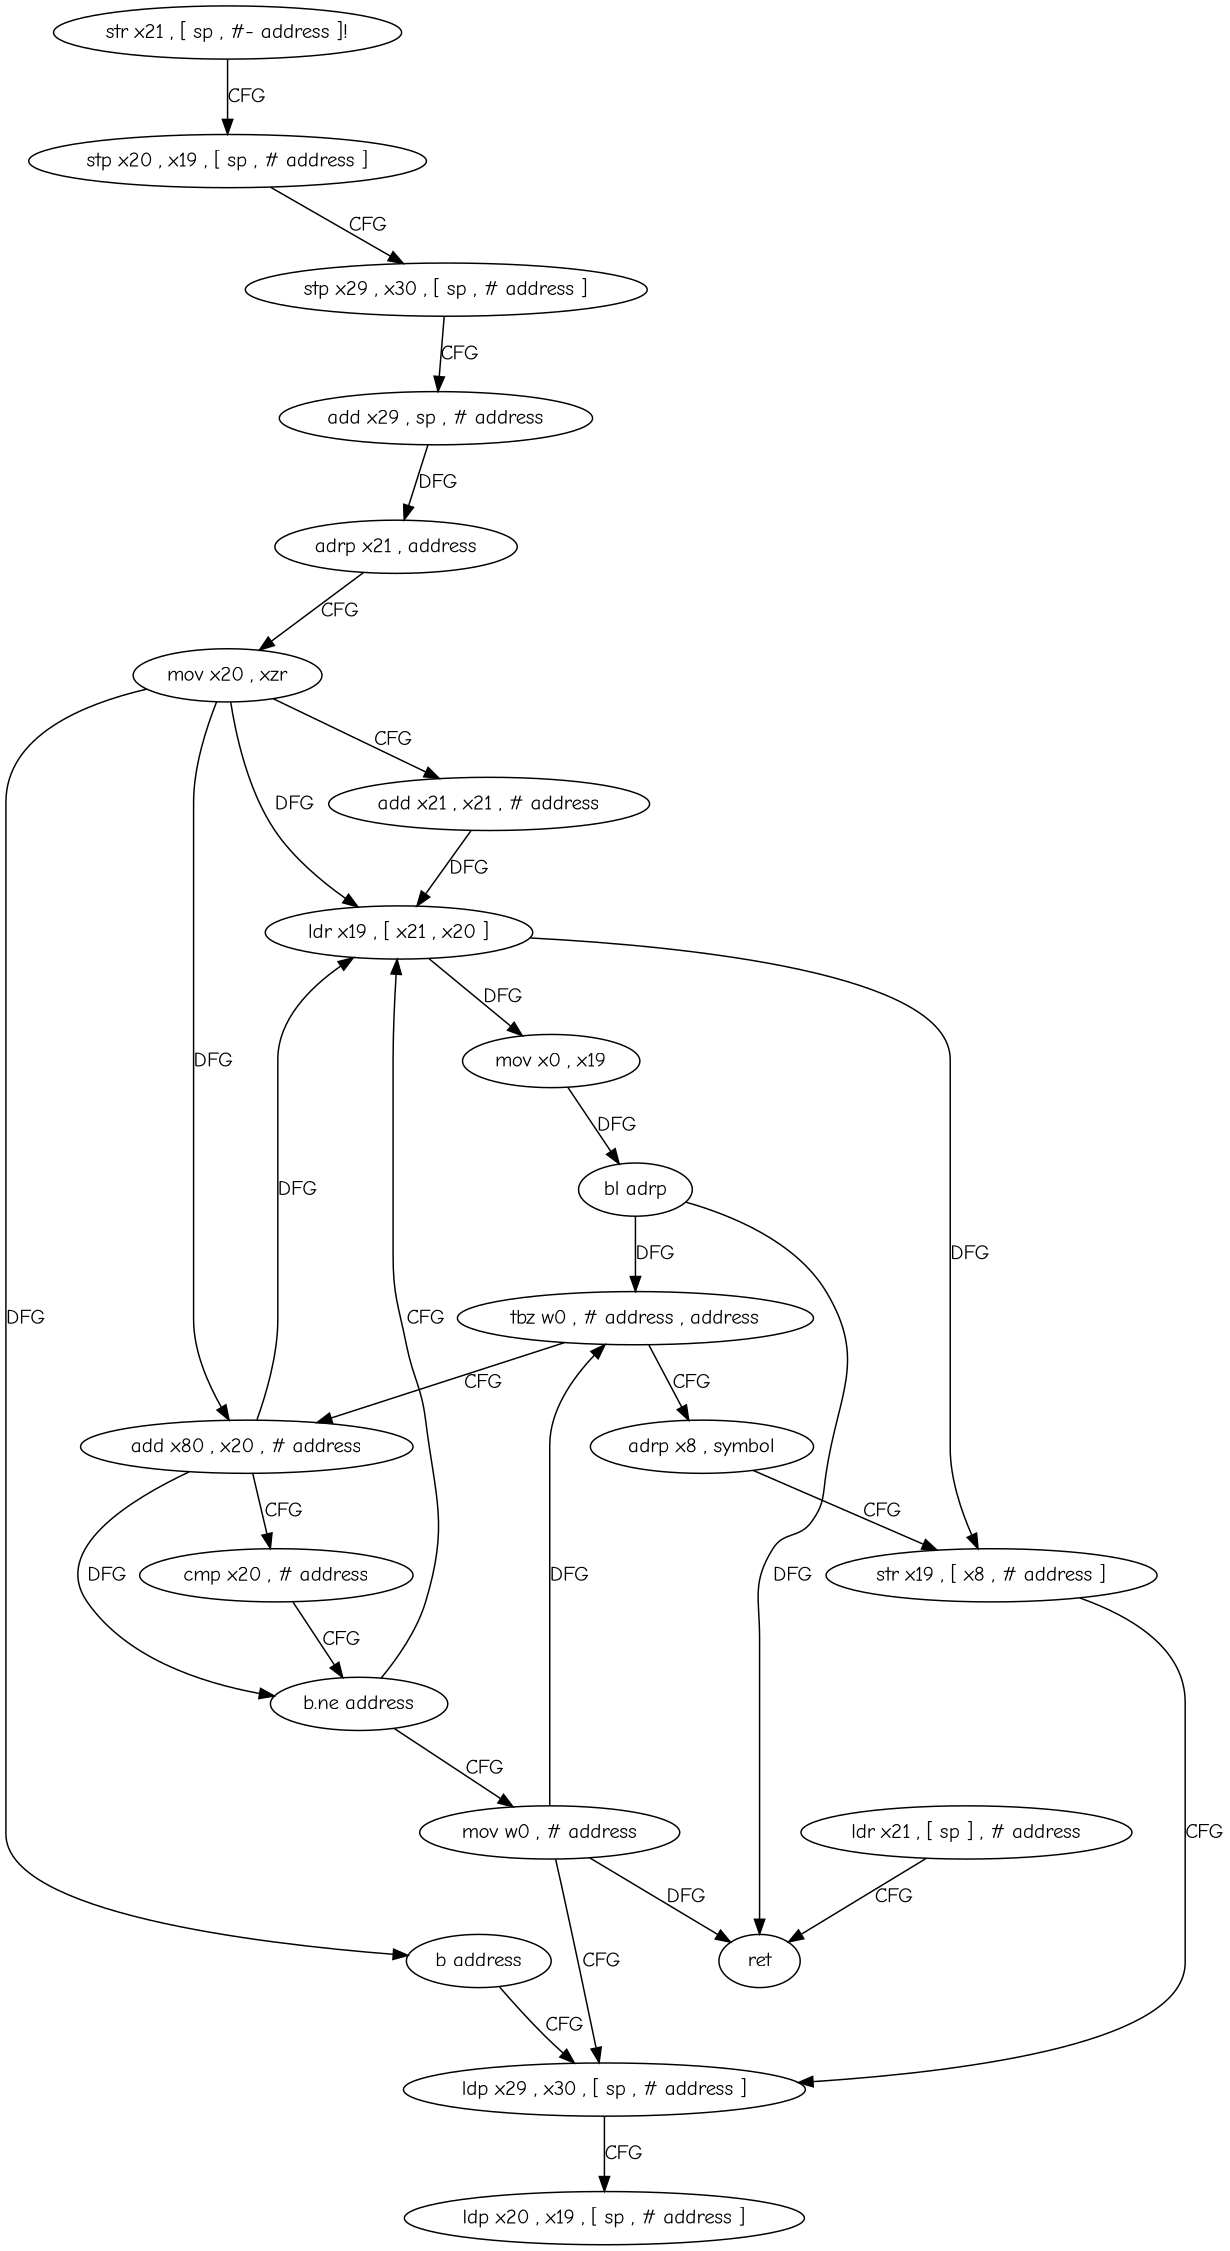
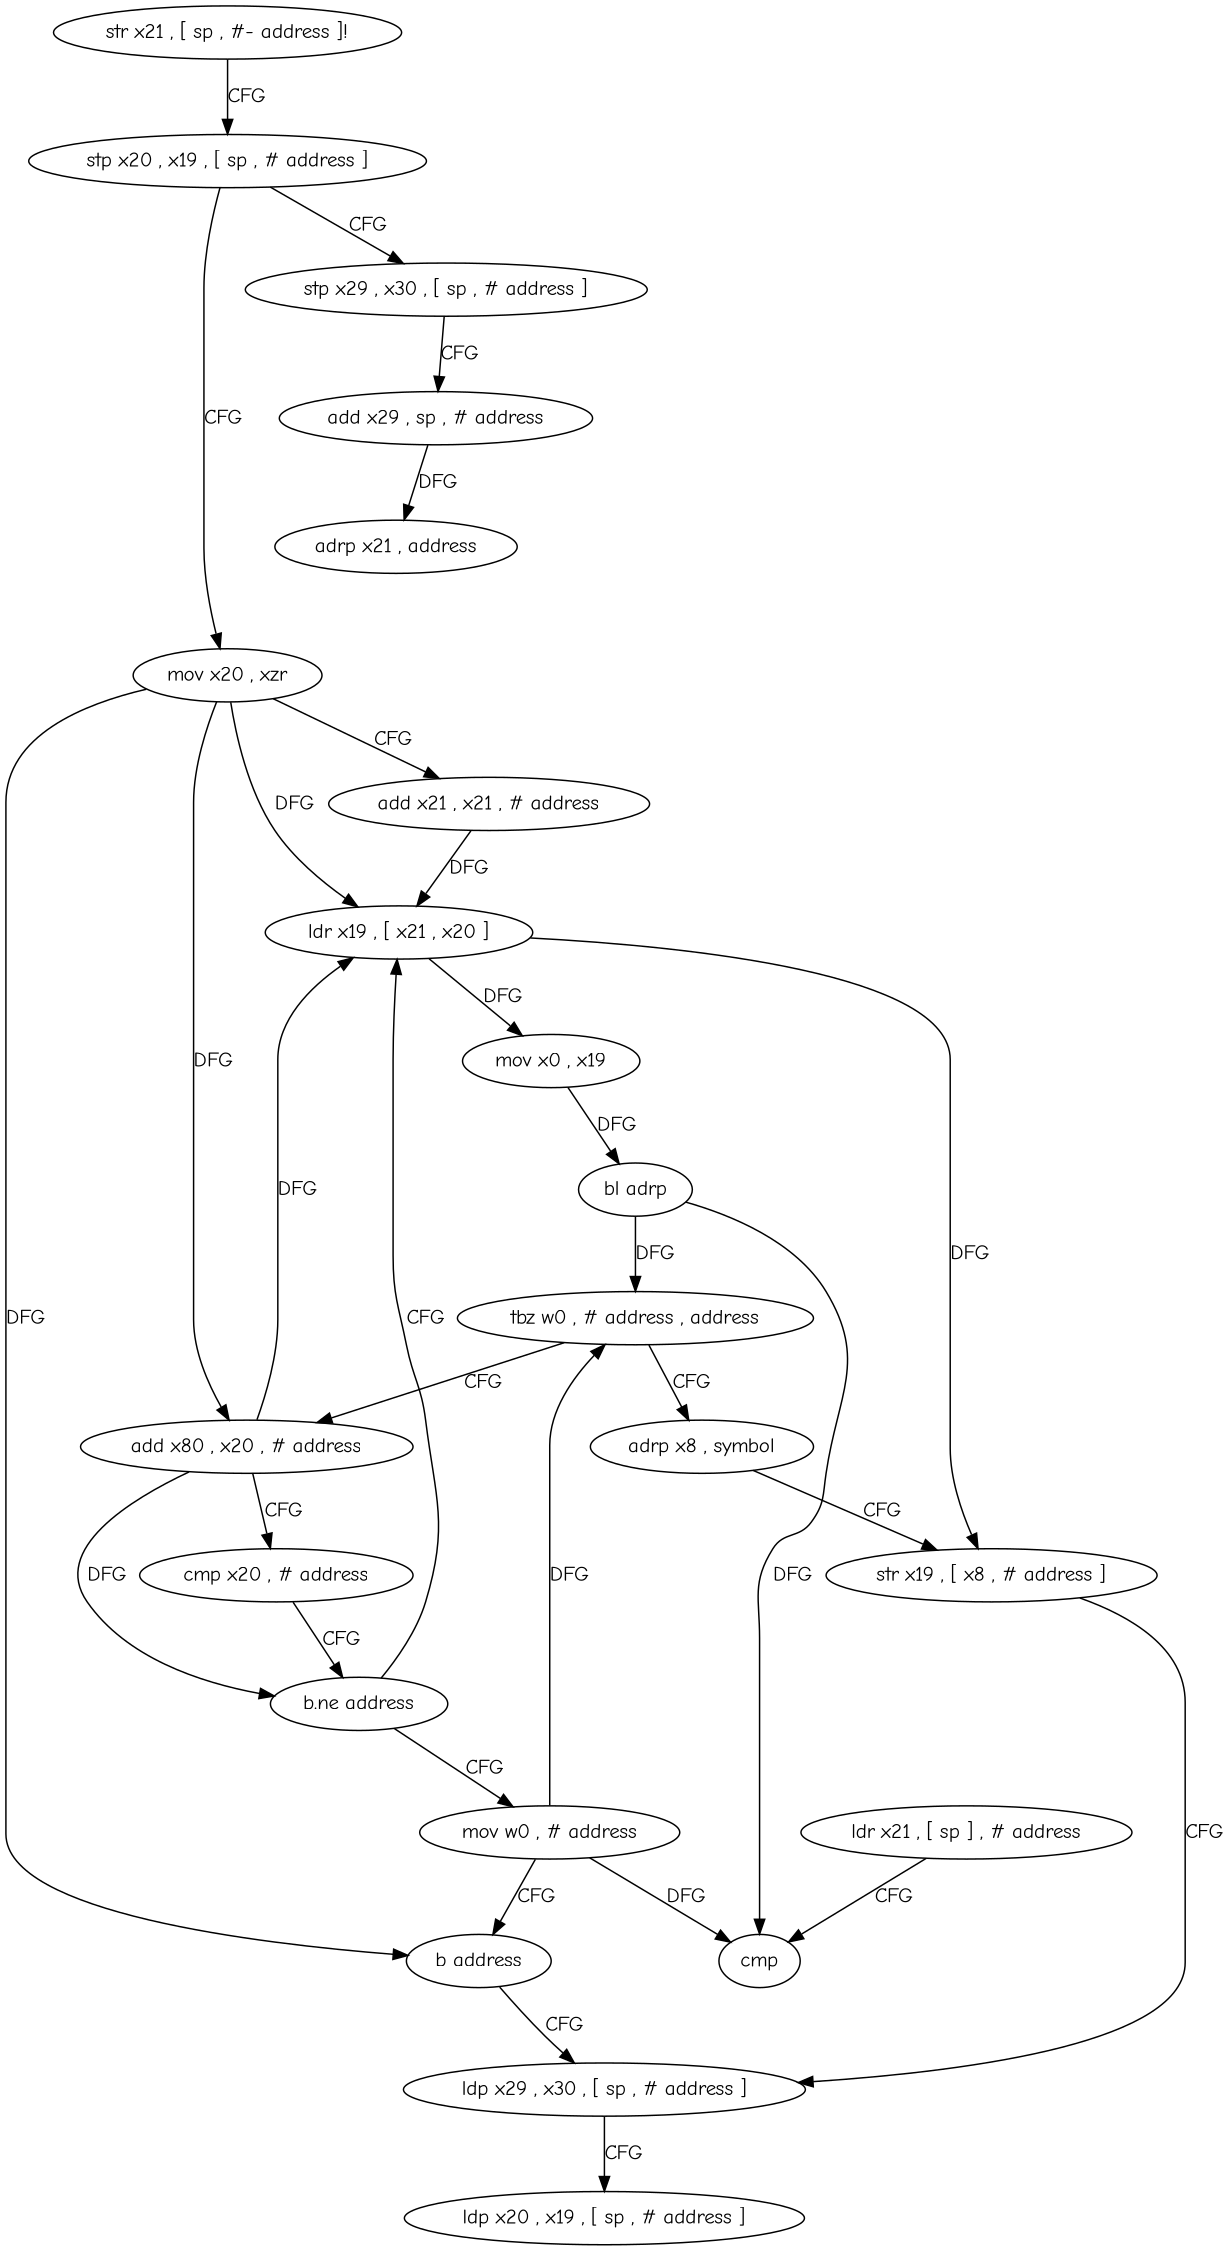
edge "adrp x21 , address" -> "mov x20 , xzr": now "stp x20 , x19 , [ sp , # address ]" -> "mov x20 , xzr"
edge "mov w0 , # address" -> "ldp x29 , x30 , [ sp , # address ]": now "mov w0 , # address" -> "b address"
node "ret": label "ret" -> "cmp"
